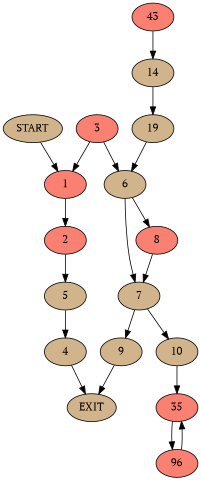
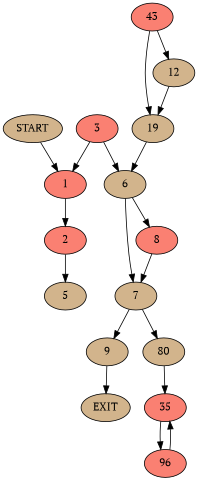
edge "43" -> "19": added
node "14": label "14" -> "12"
node "4": removed
node "10": label "10" -> "80"
